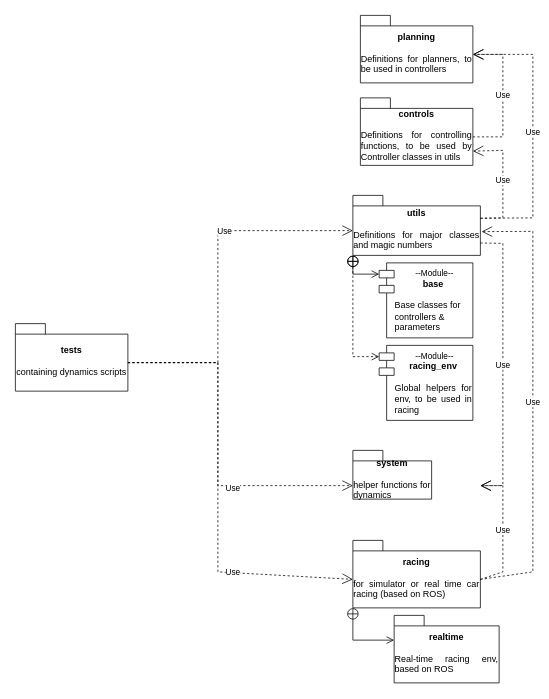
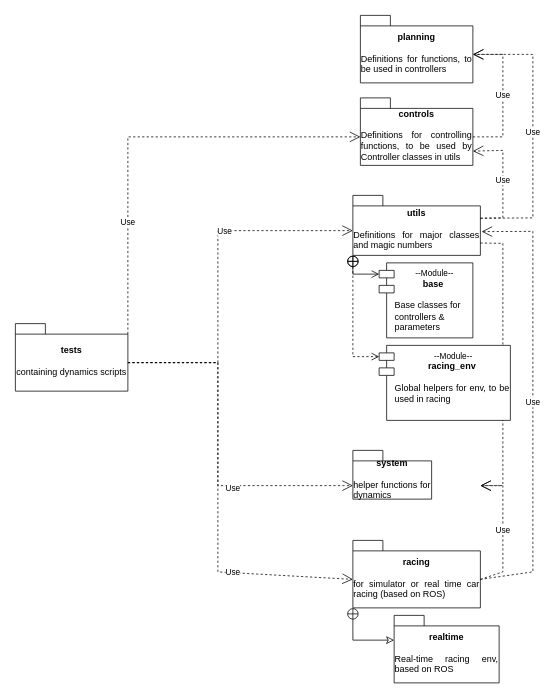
node "planning Definitions for planners, to be used in controllers": label "planning Definitions for planners, to be used in controllers" -> "planning Definitions for functions, to be used in controllers"
edge "tests containing dynamics scripts" -> "controls Definitions for controlling functions, to be used by Controller classes in utils": added, label "Use"
node "--Module-- racing_env Global helpers for env, to be used in racing": size 94x75 -> 131x75
edge "racing for simulator or real time car racing (based on ROS)" -- "realtime Real-time racing env, based on ROS": arrowhead open -> classic
